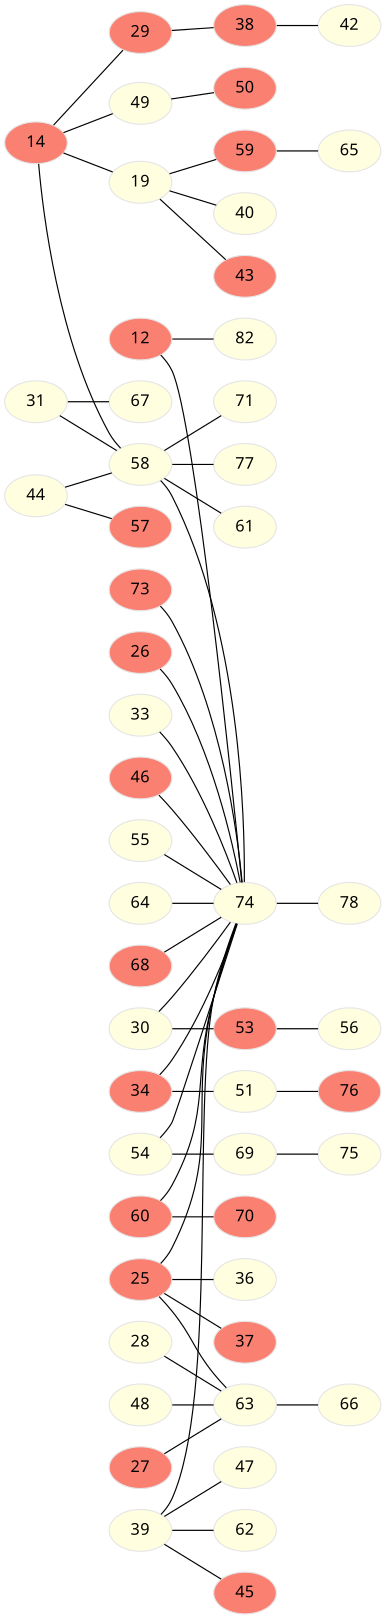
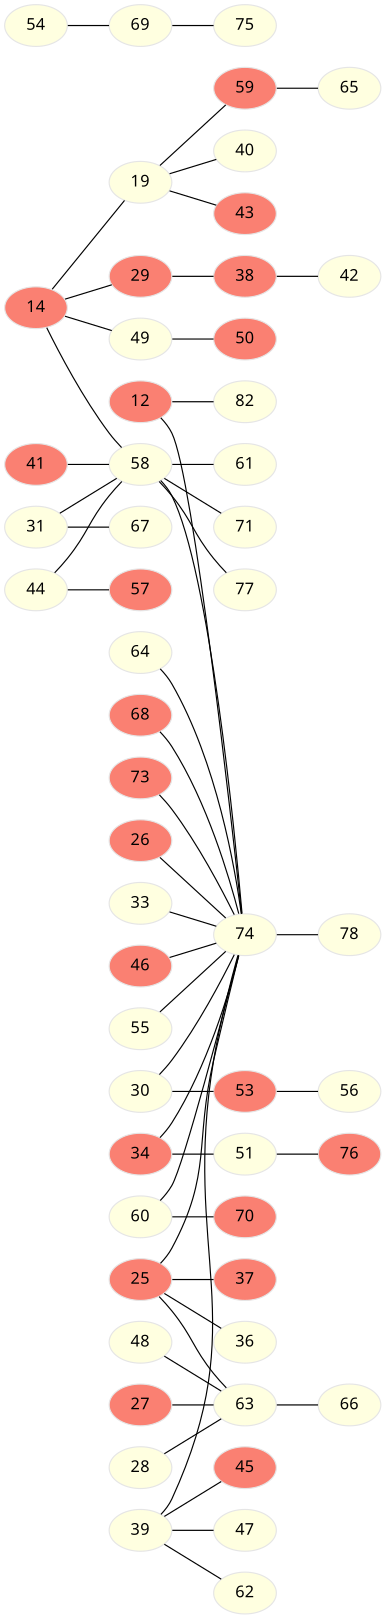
node "41": added
edge "74" -- "54": removed
node "60": fillcolor salmon -> lightyellow
